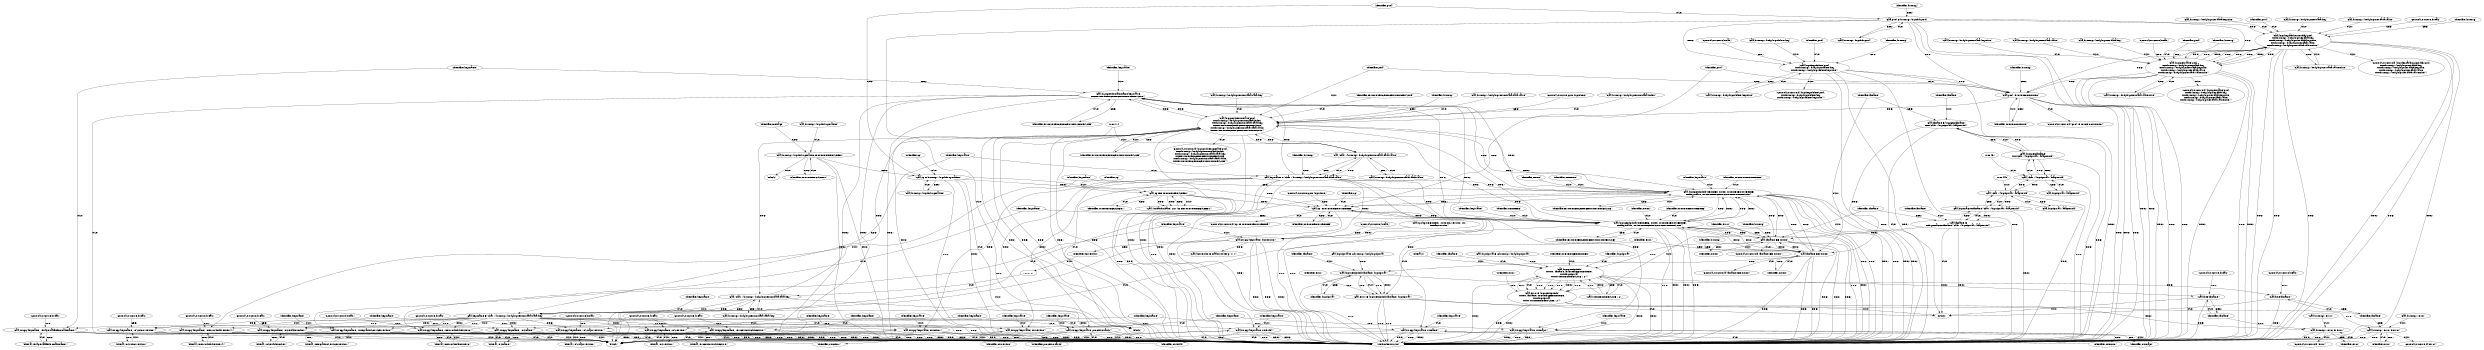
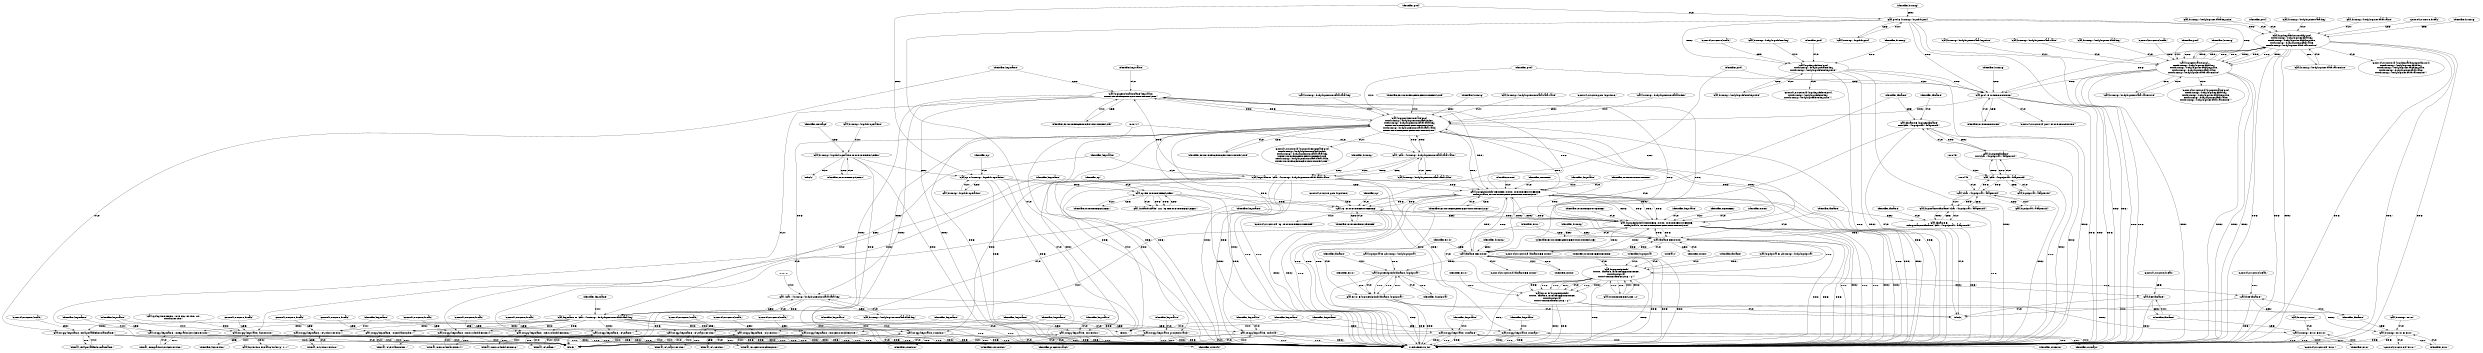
edge "(Call,hv_msg->kvp_hdr.operation = KVP_OP_REGISTER1)" -> "(Call,op = hv_msg->kvp_hdr.operation)": label "DDG: " -> "CFG: "
edge "(Identifier,lic_version)" -> "1000701": now "(Identifier,lic_version)" -> "(Call,strcpy(key_value, lic_version))"
